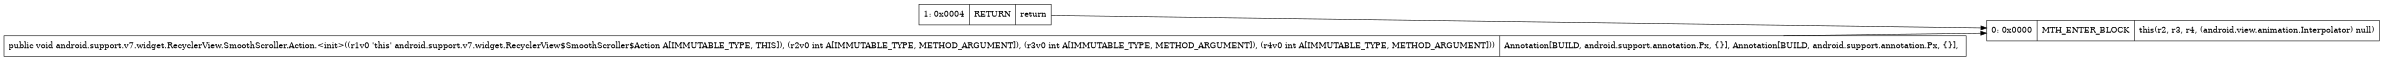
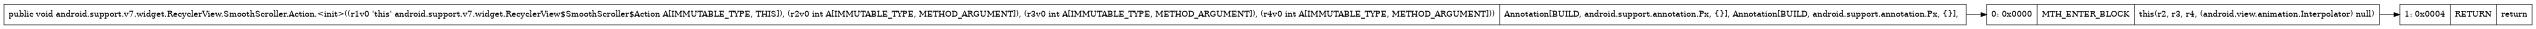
edge "1: 0x0004" -> "0: 0x0000": reversed
